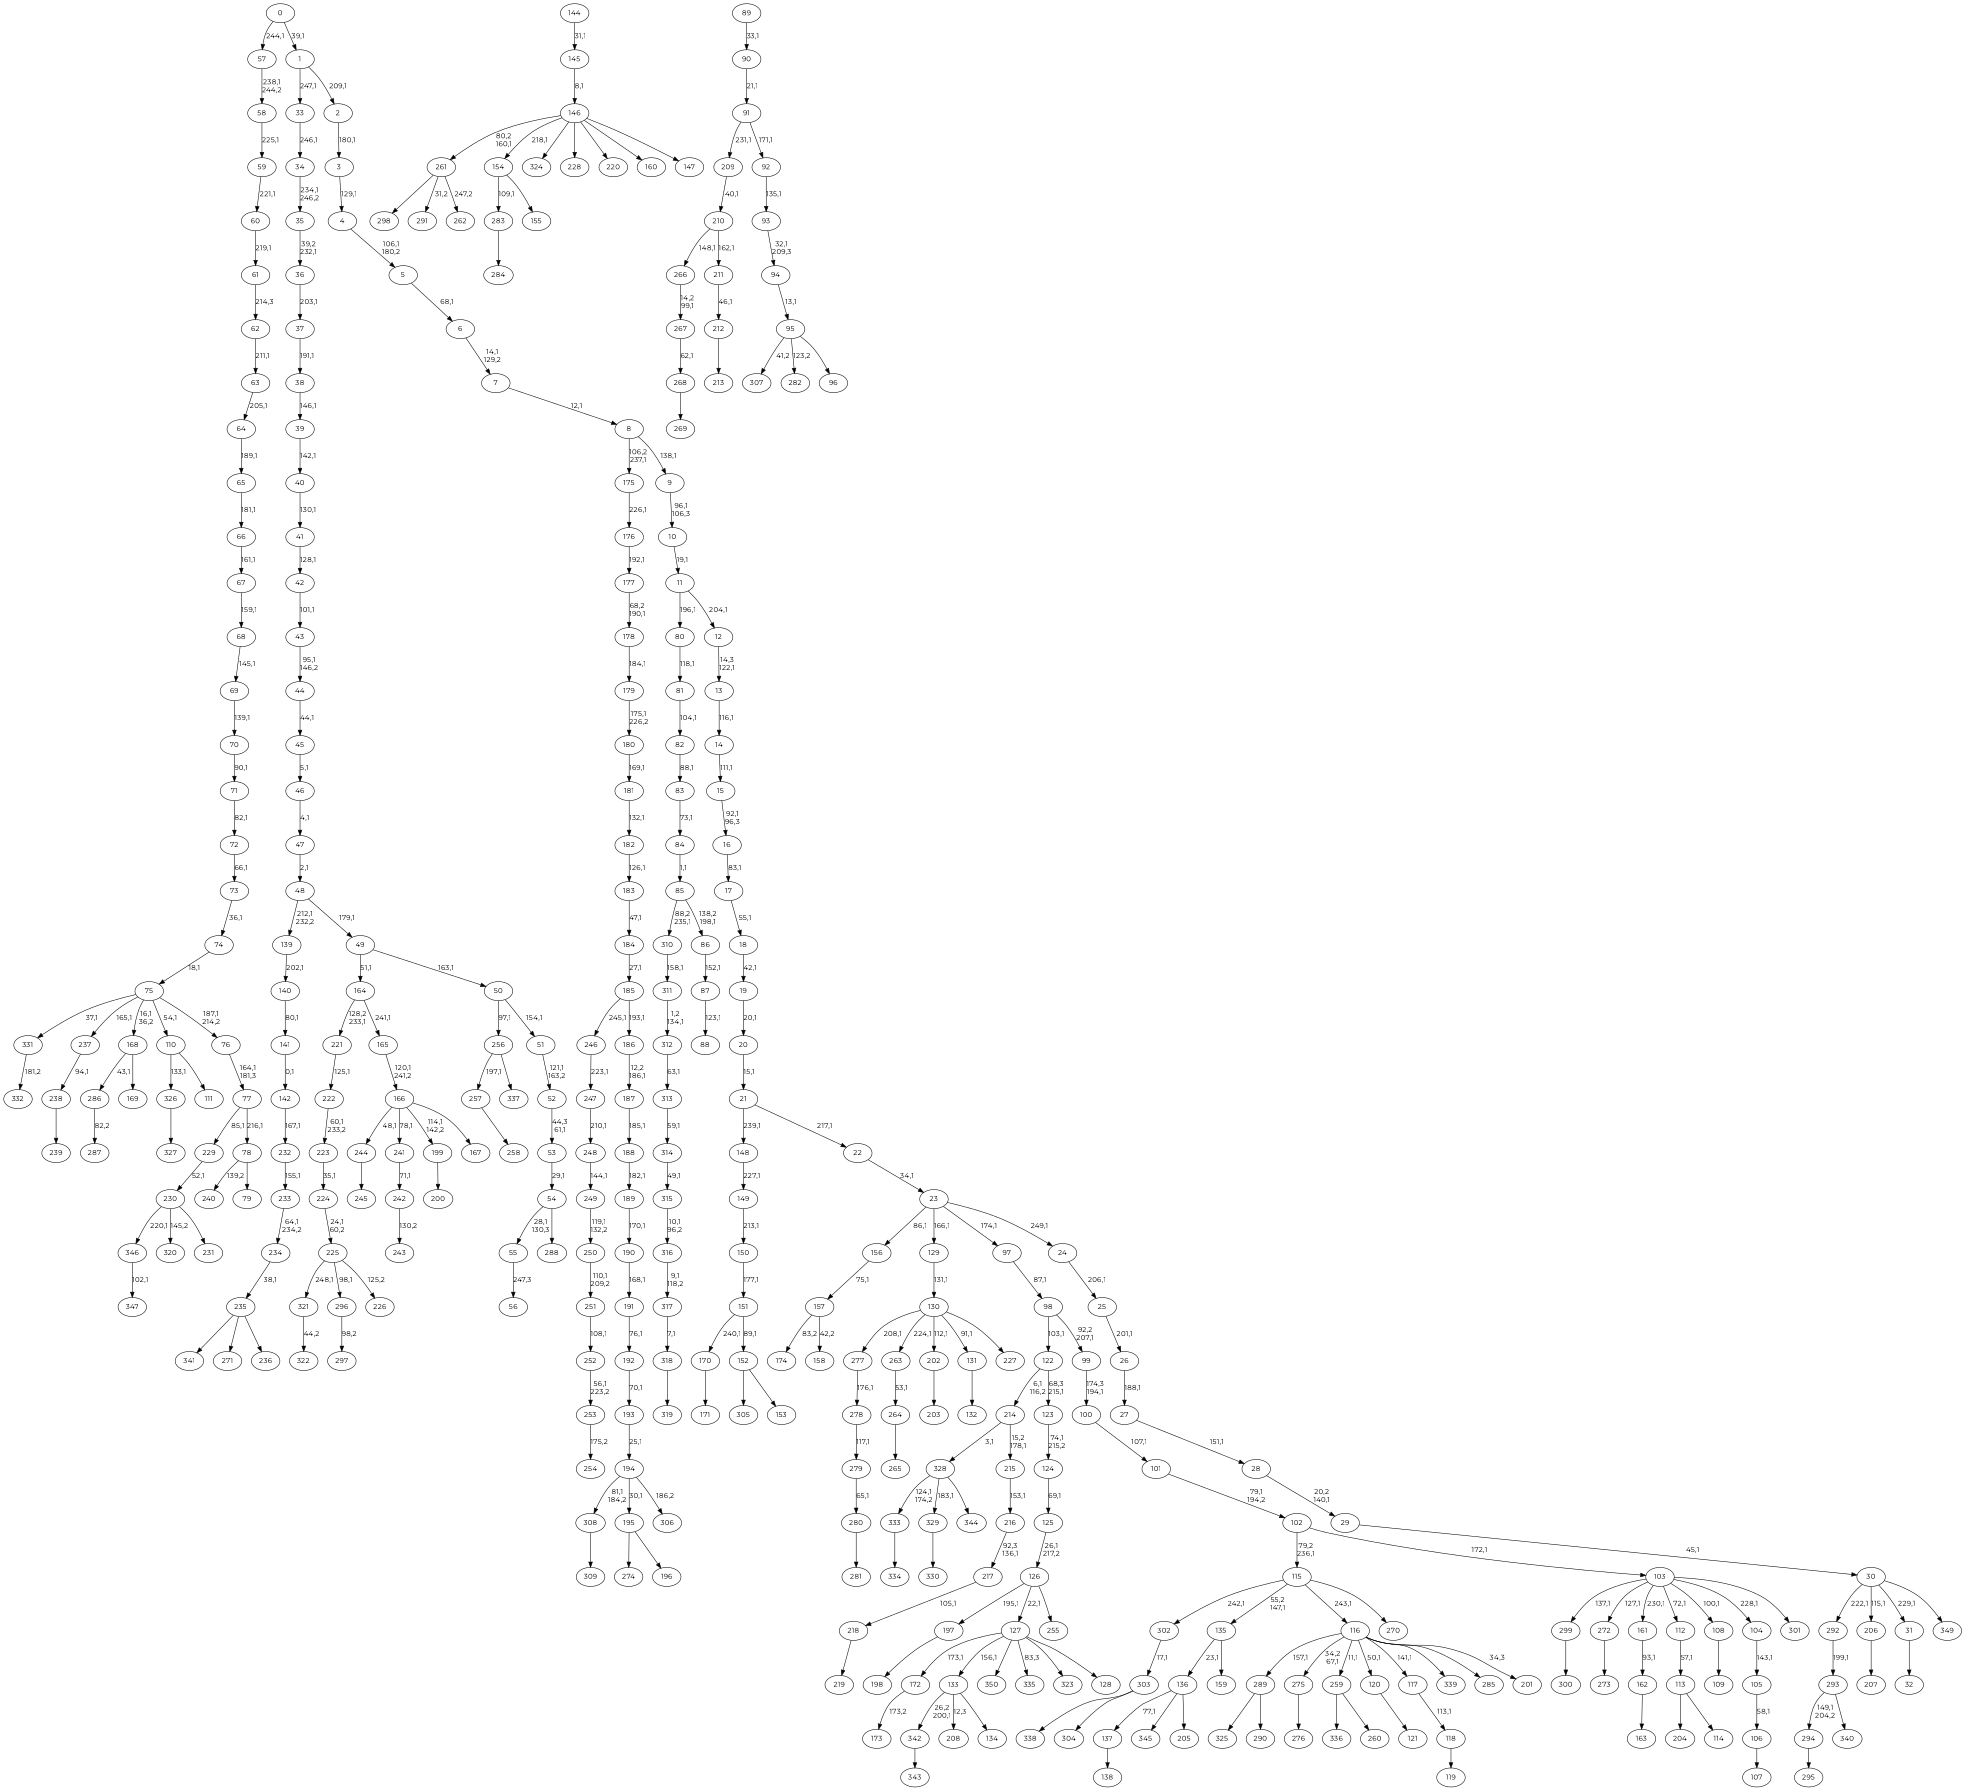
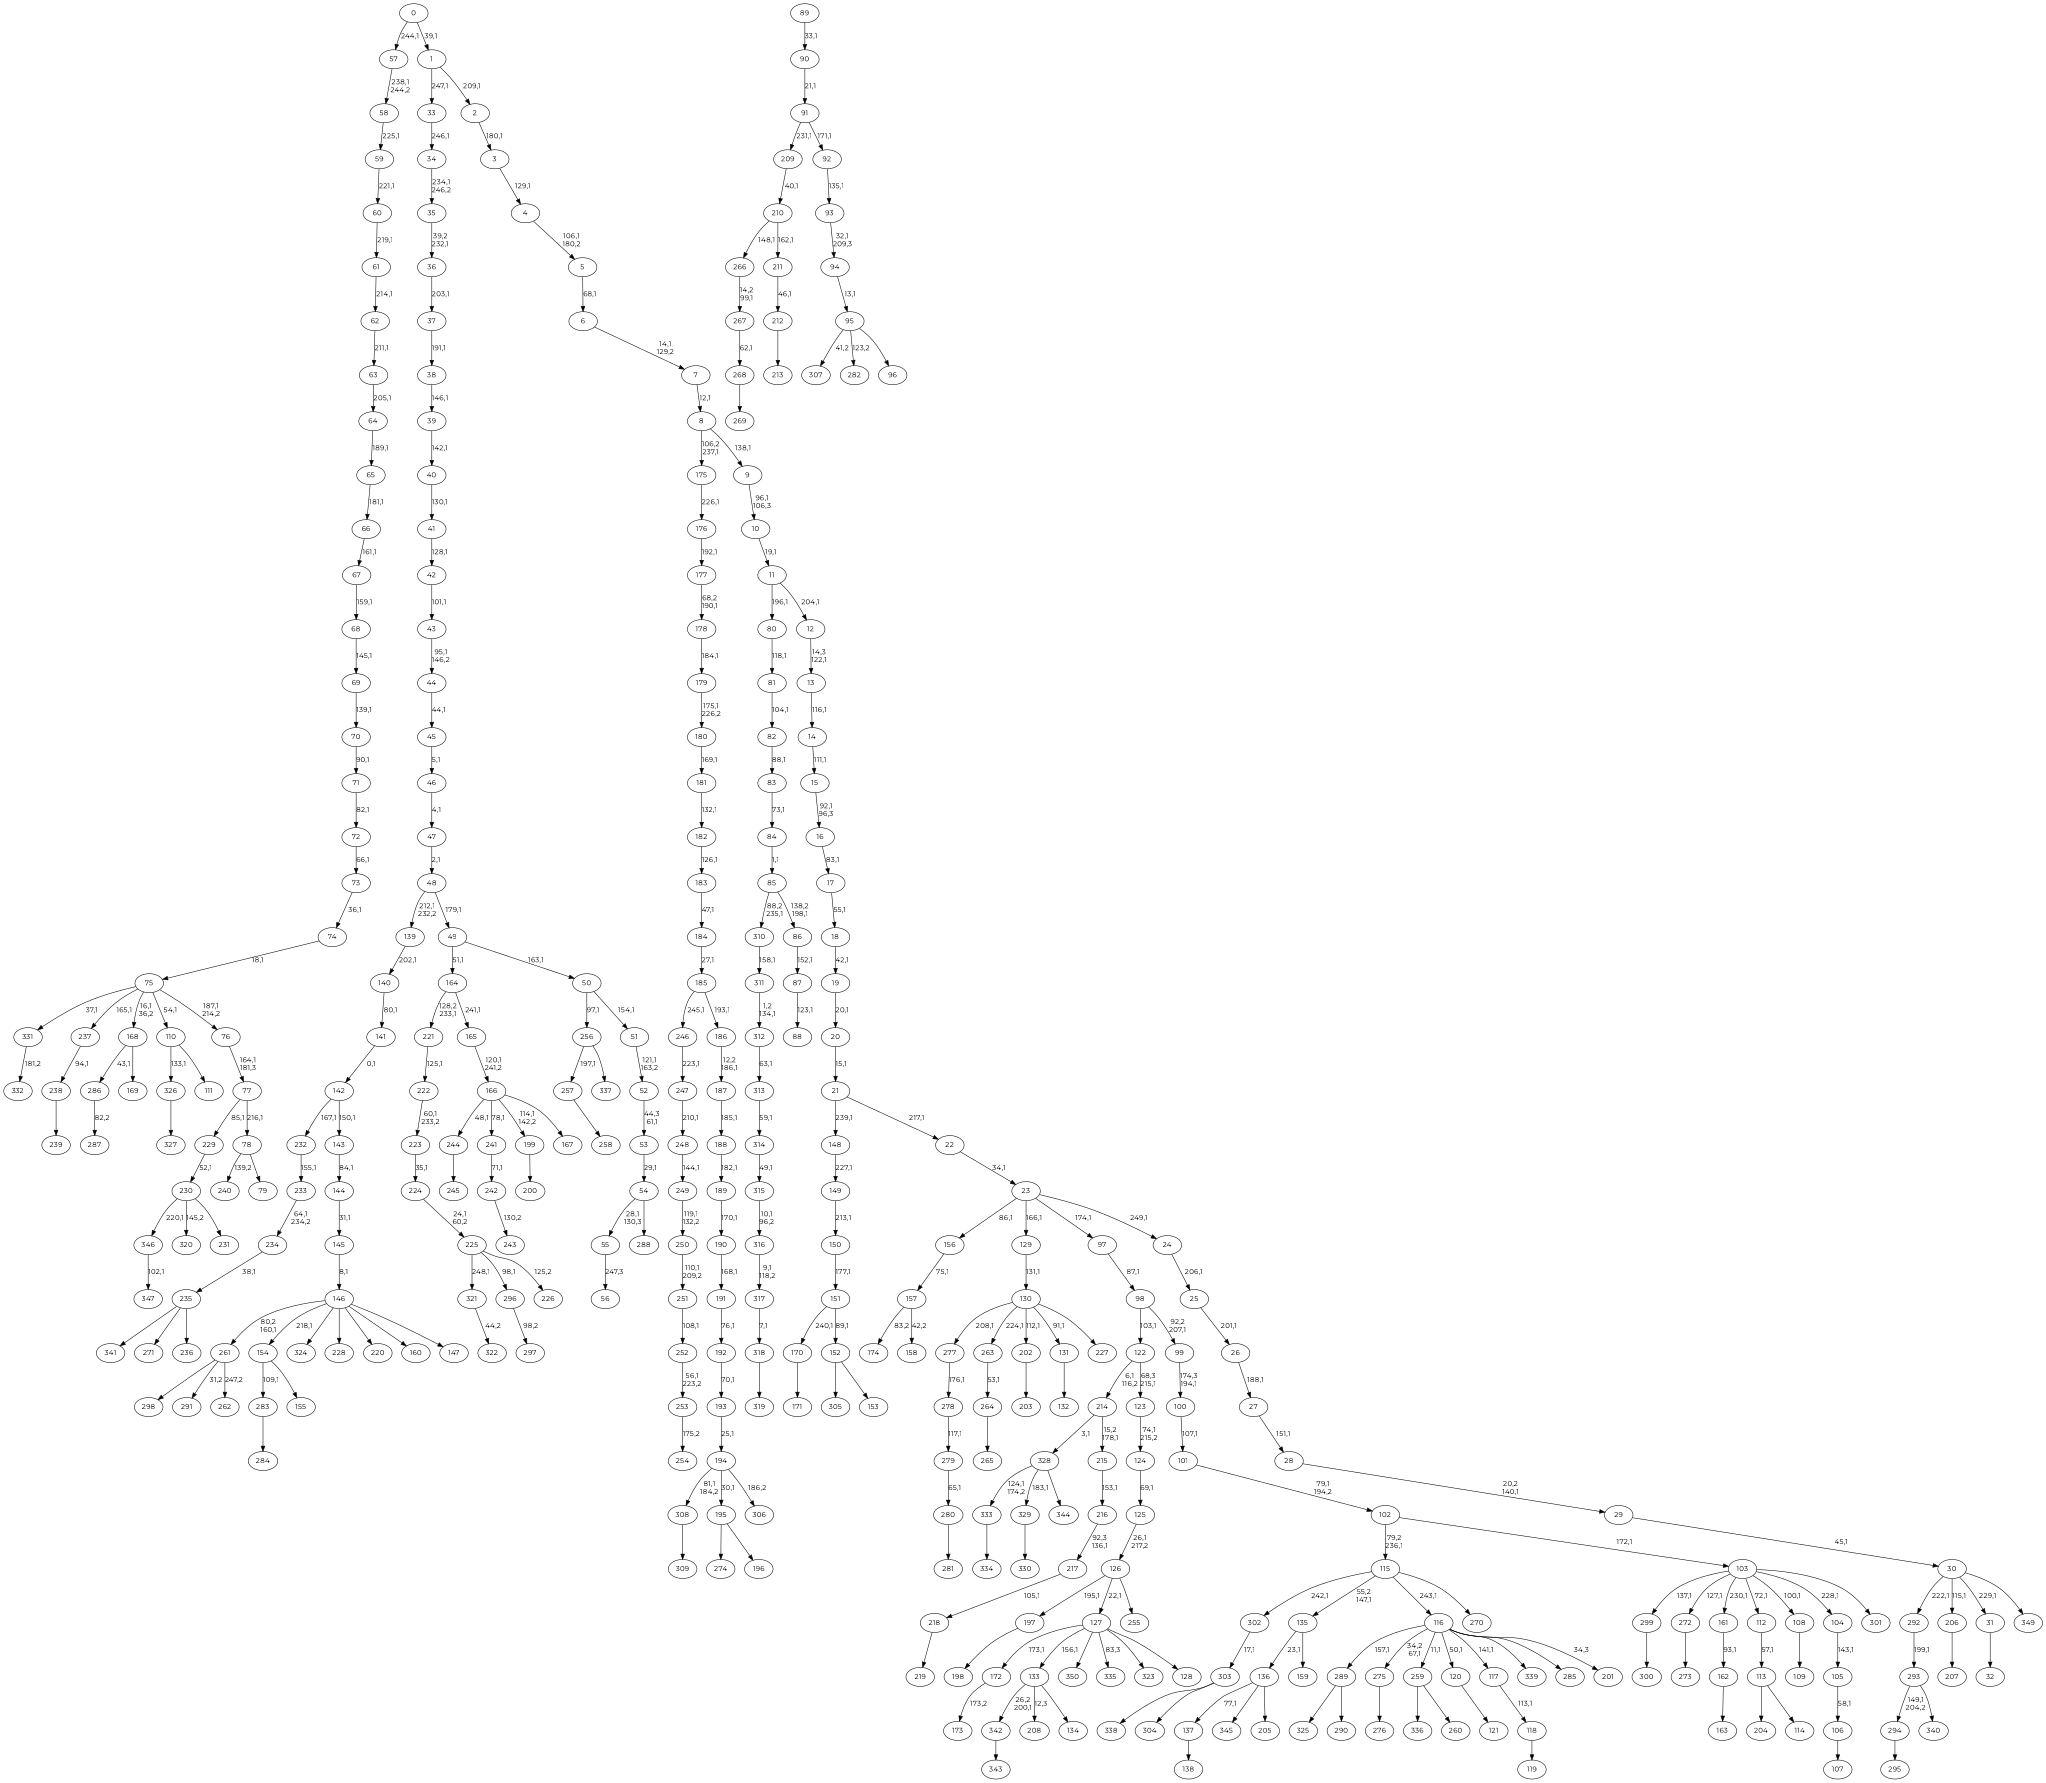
edge "61" -> "62": label "214,3" -> "214,1"
node "143": added
